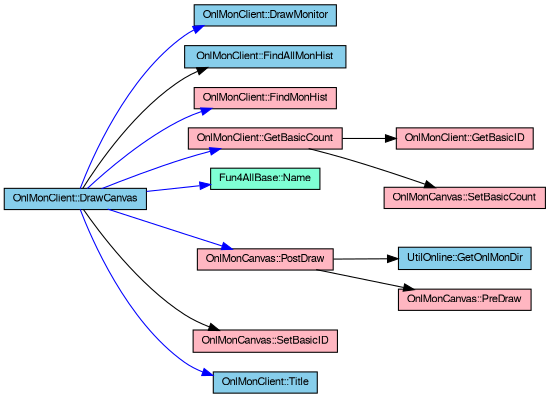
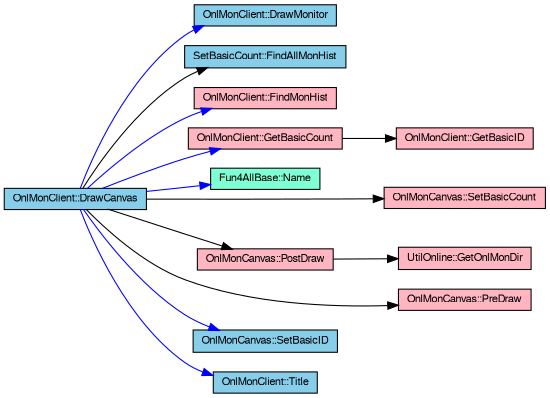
node "OnlMonClient::FindAllMonHist": label "OnlMonClient::FindAllMonHist" -> "SetBasicCount::FindAllMonHist"
edge "OnlMonClient::GetBasicCount" -> "OnlMonCanvas::SetBasicCount": now "OnlMonClient::DrawCanvas" -> "OnlMonCanvas::SetBasicCount"
edge "OnlMonClient::DrawCanvas" -> "OnlMonCanvas::PostDraw": color blue -> black
node "UtilOnline::GetOnlMonDir": fillcolor skyblue -> lightpink
edge "OnlMonClient::DrawCanvas" -> "OnlMonCanvas::SetBasicID": color black -> blue
edge "OnlMonCanvas::PostDraw" -> "OnlMonCanvas::PreDraw": now "OnlMonClient::DrawCanvas" -> "OnlMonCanvas::PreDraw"
node "OnlMonCanvas::SetBasicID": fillcolor lightpink -> skyblue
